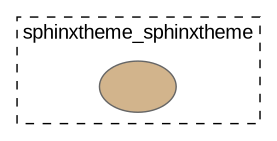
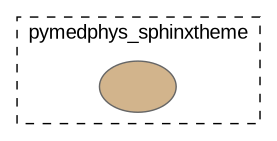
cluster "sphinxtheme_sphinxtheme": label "sphinxtheme_sphinxtheme" -> "pymedphys_sphinxtheme"
